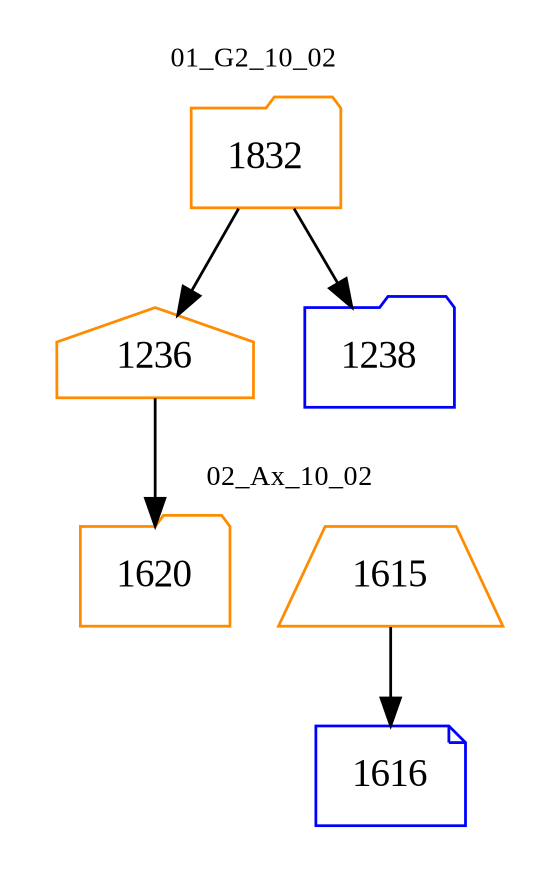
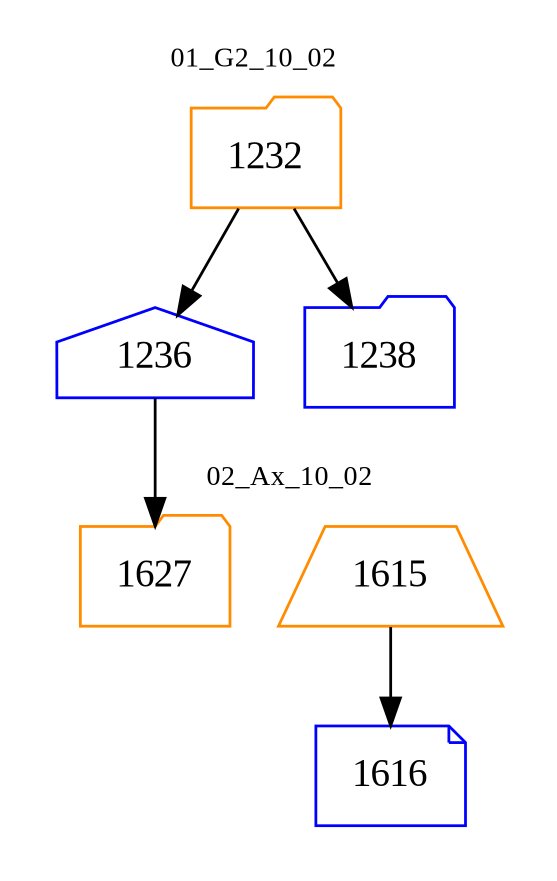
node "1832": label "1832" -> "1232"
node "1236": color darkorange -> blue
node "1620": label "1620" -> "1627"
